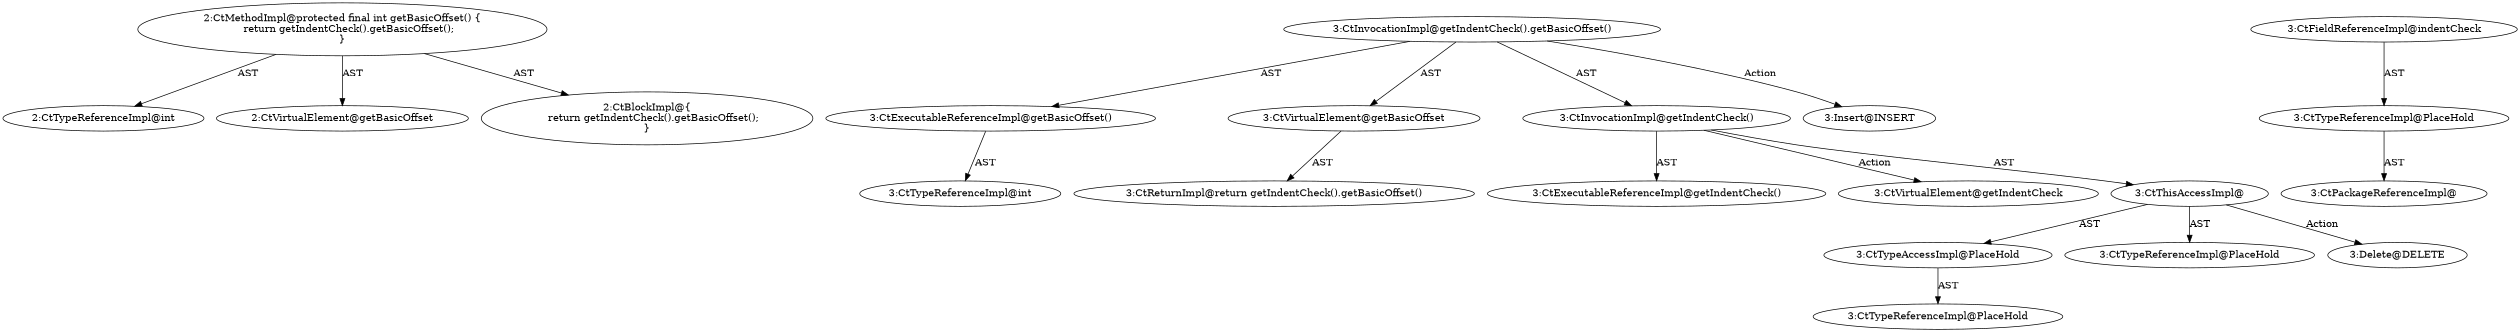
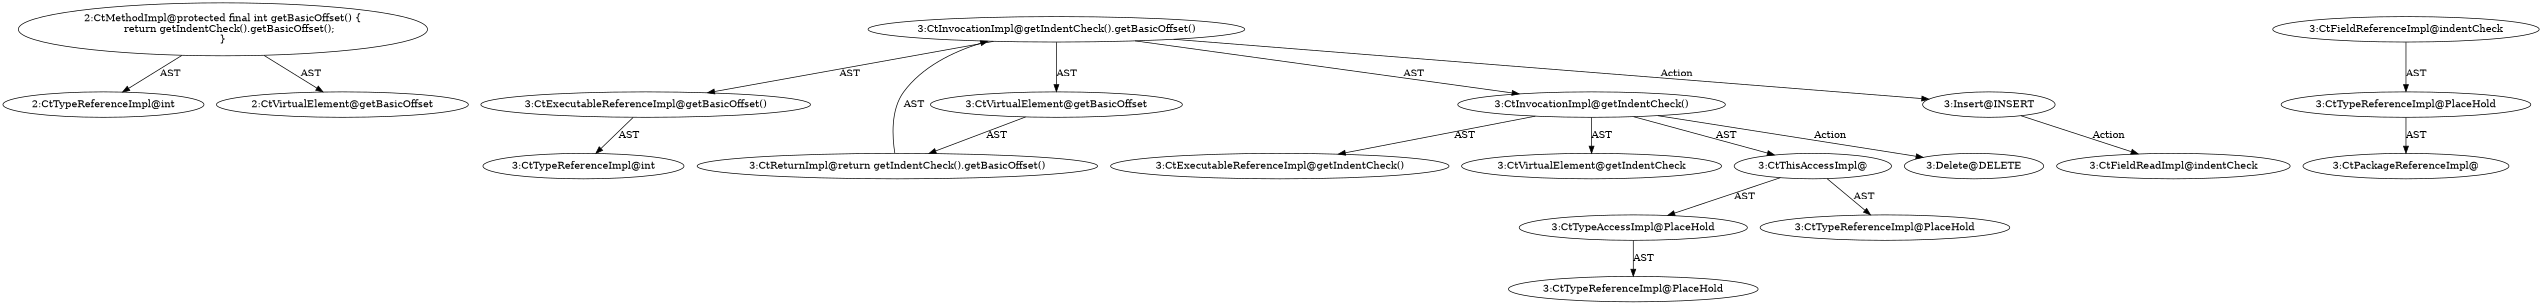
edge "3:CtReturnImpl@return getIndentCheck().getBasicOffset()" -> "3:CtInvocationImpl@getIndentCheck().getBasicOffset()": added, label "AST"
node "2:CtBlockImpl@{ return getIndentCheck().getBasicOffset(); }": removed
edge "3:CtInvocationImpl@getIndentCheck()" -> "3:CtVirtualElement@getIndentCheck": label "Action" -> "AST"
node "3:CtFieldReadImpl@indentCheck": added
edge "3:CtThisAccessImpl@" -> "3:Delete@DELETE": now "3:CtInvocationImpl@getIndentCheck()" -> "3:Delete@DELETE"
